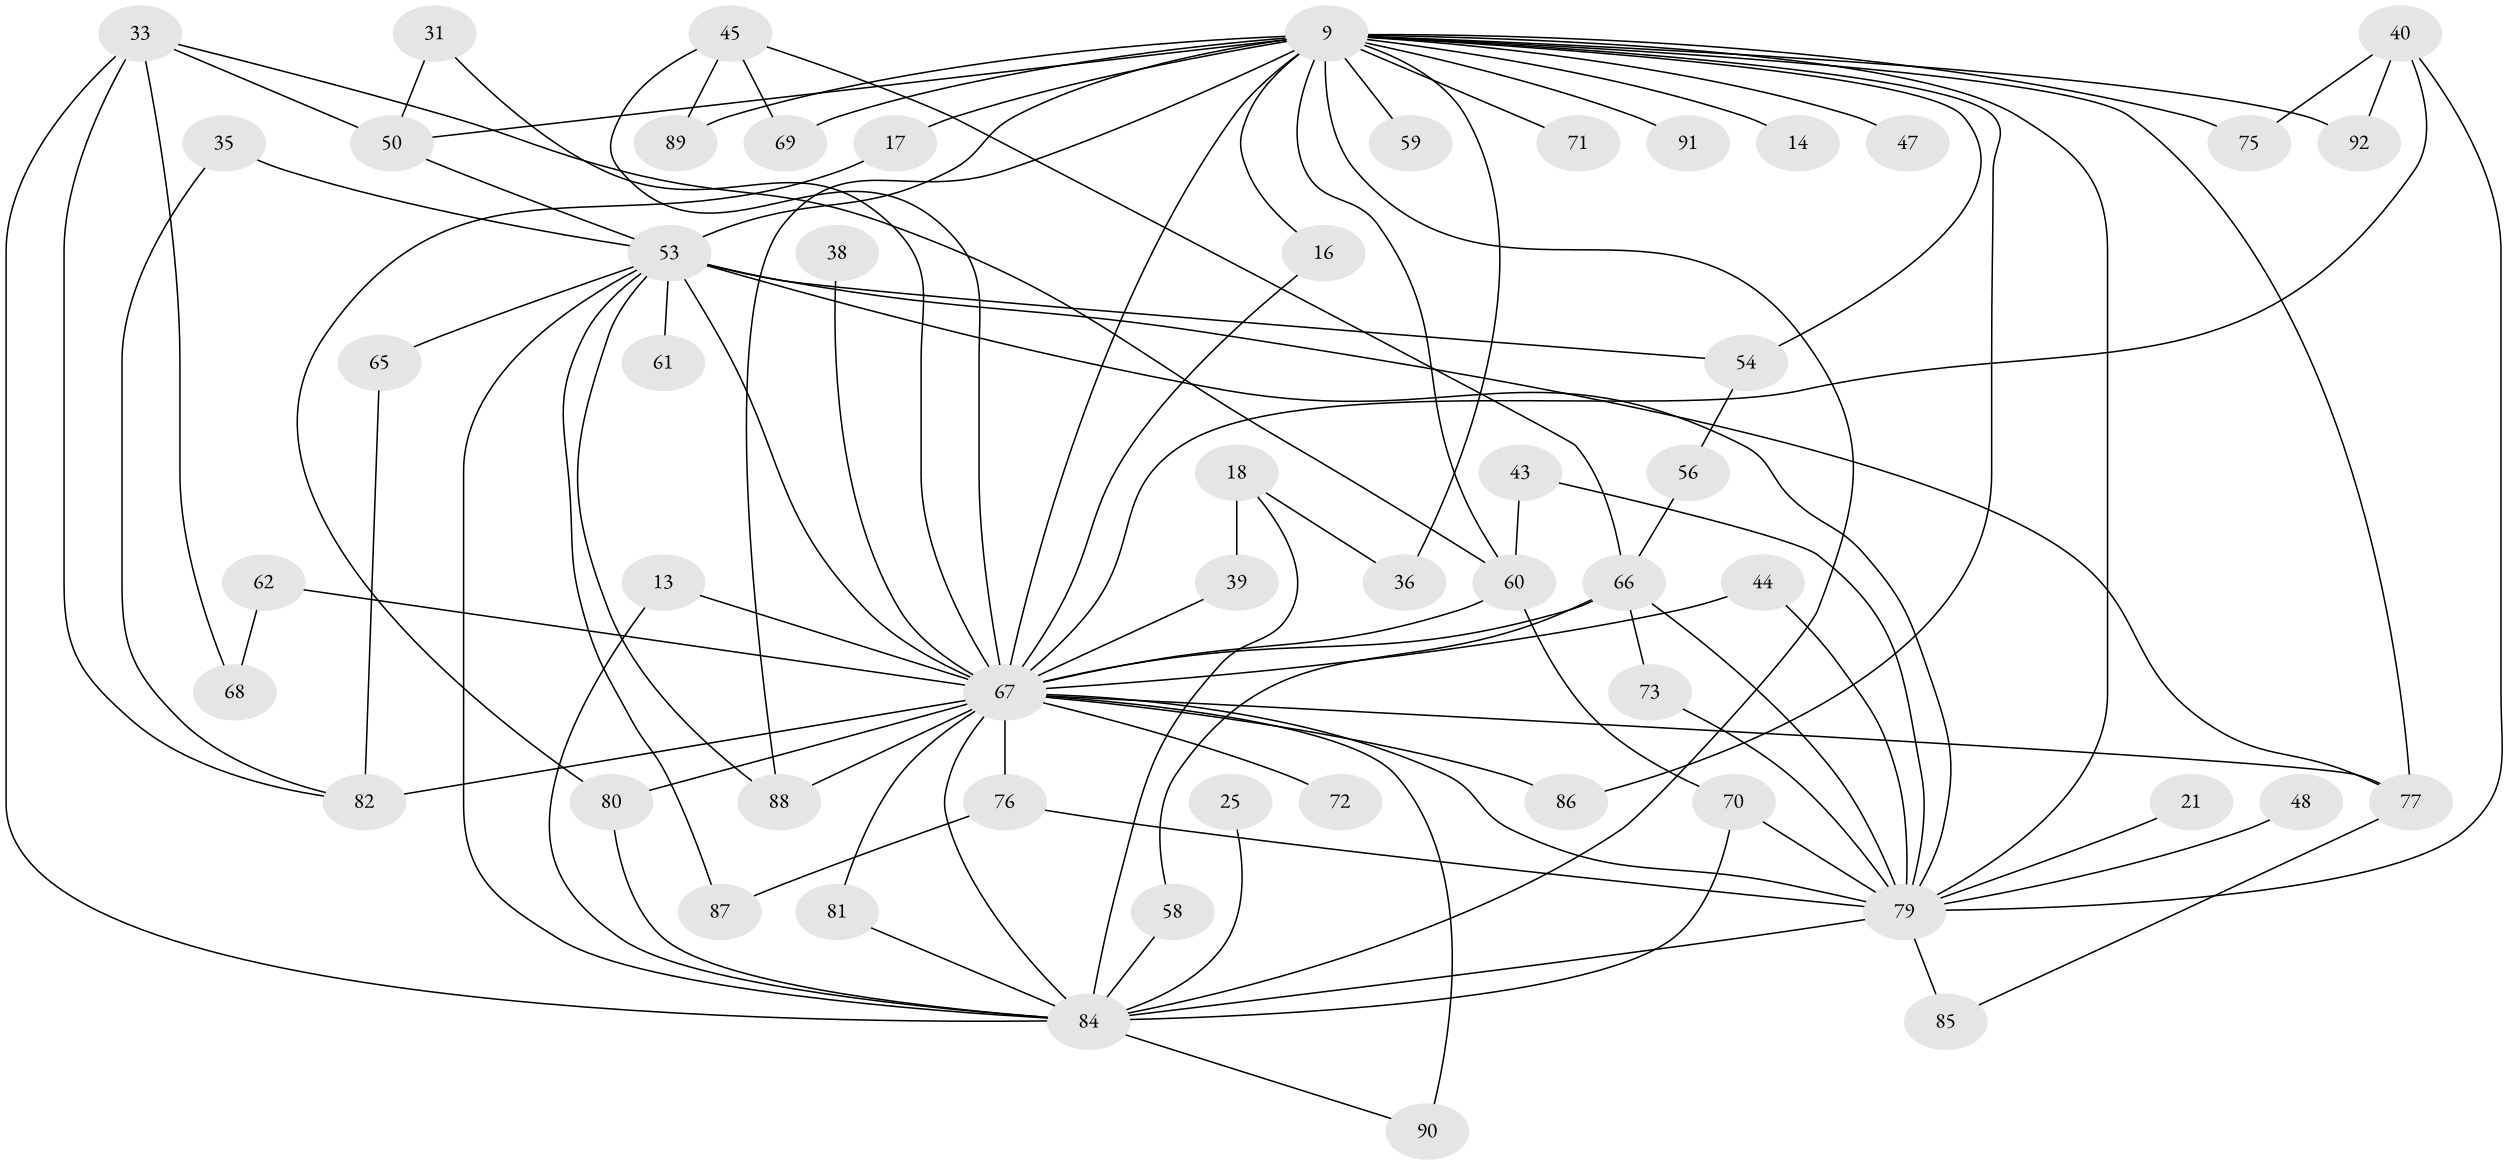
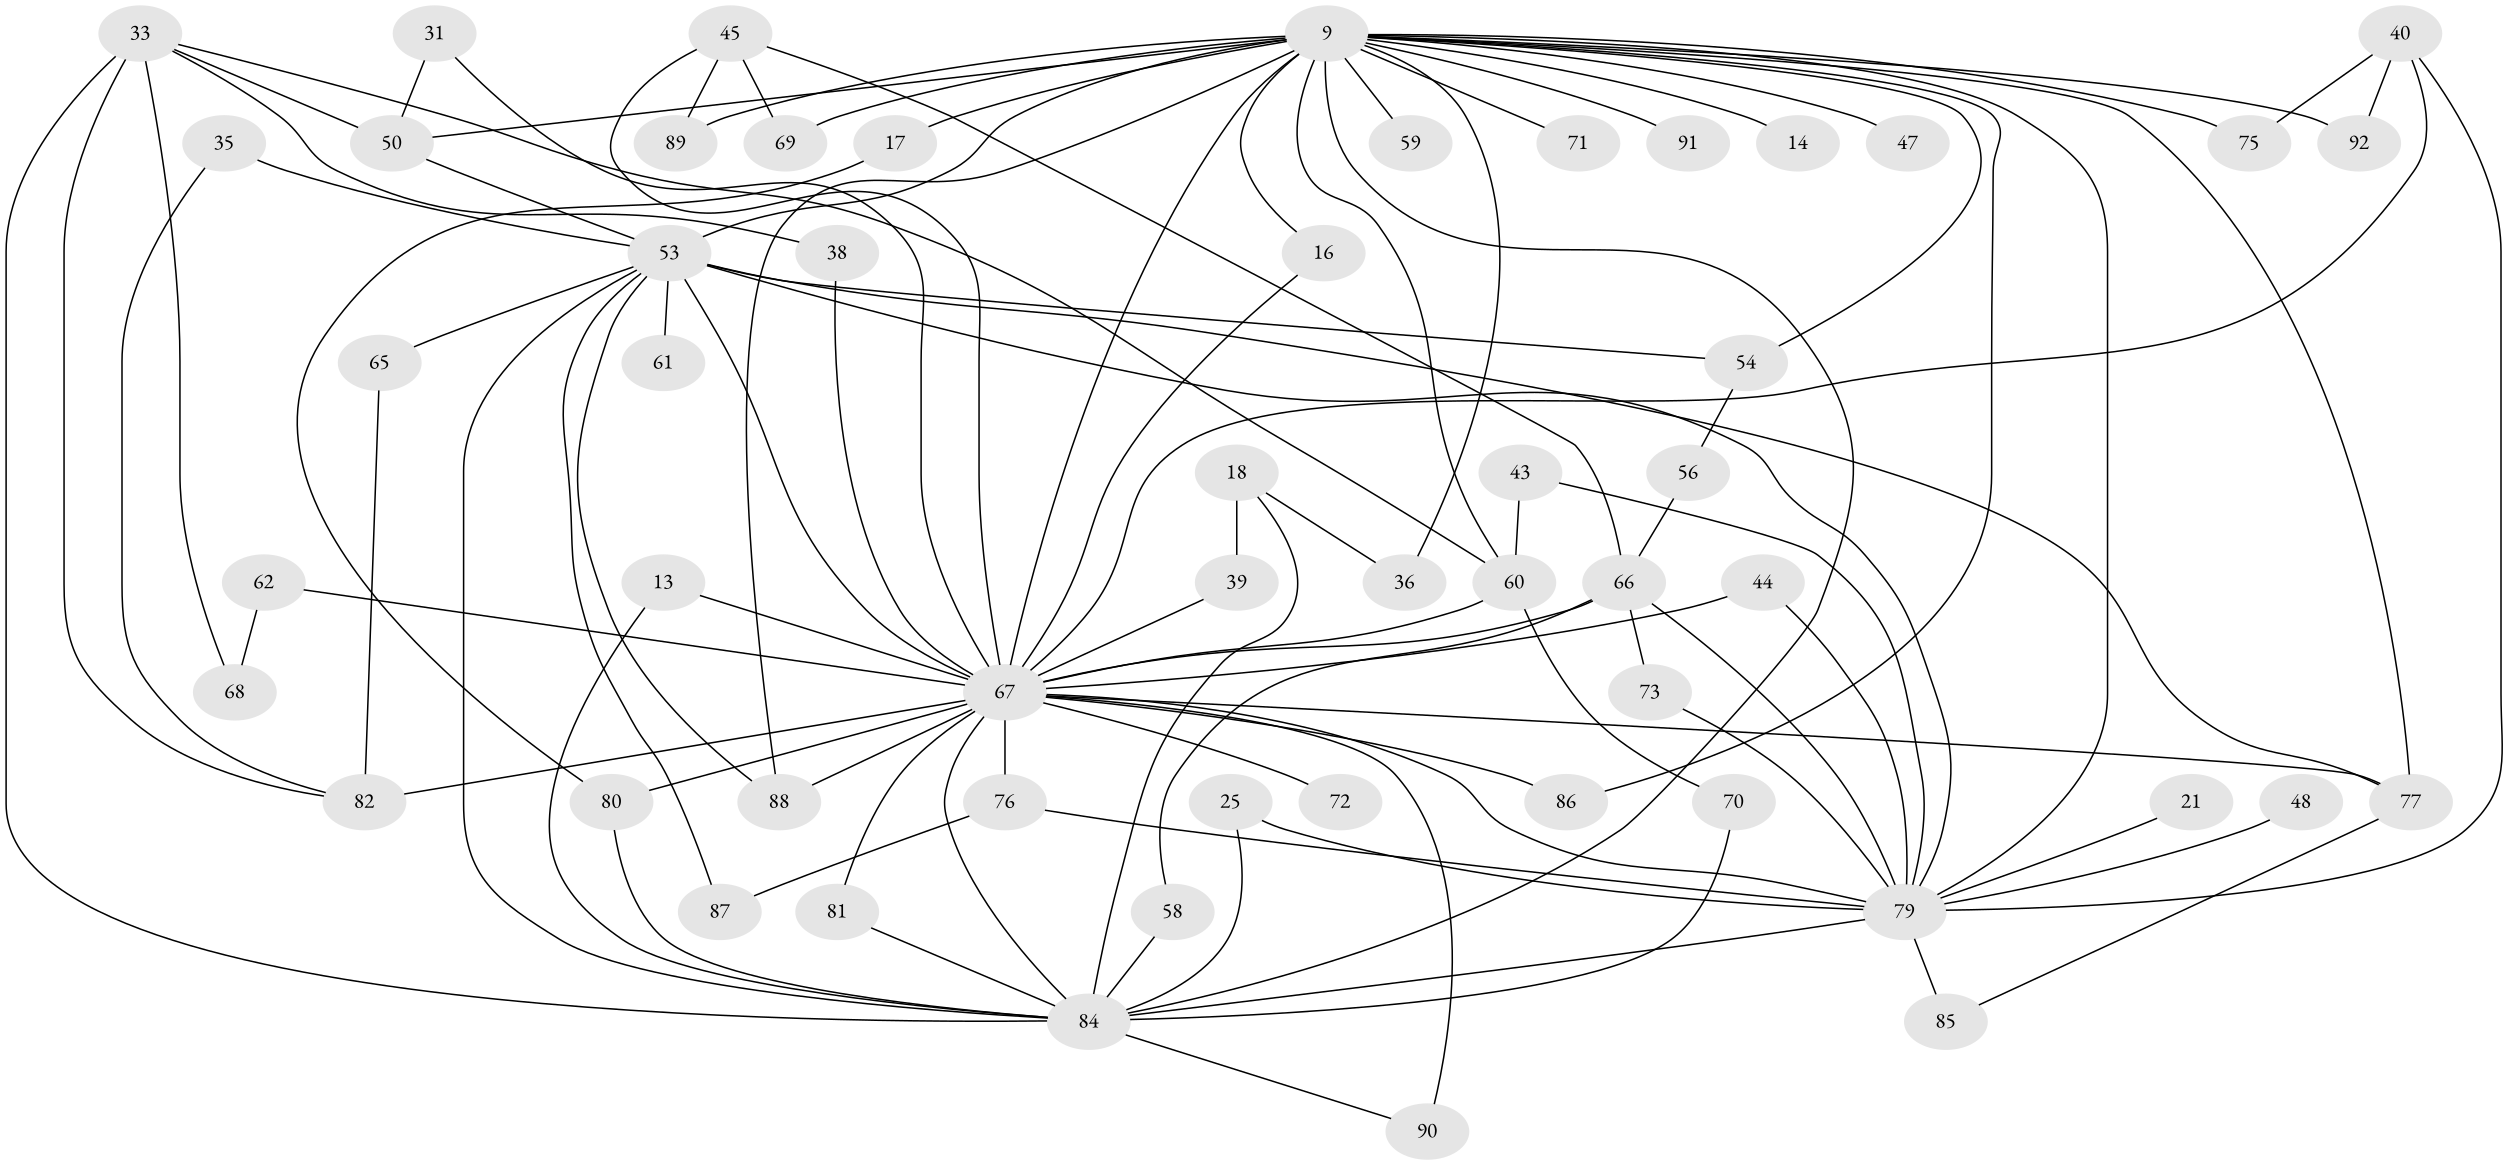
edge "33" -- "38": added
edge "70" -- "79": now "25" -- "79"
